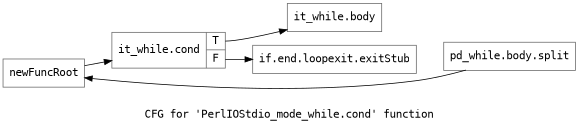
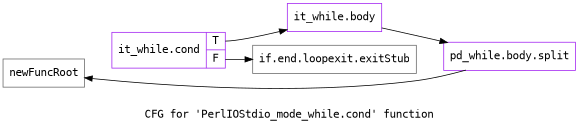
node "it_while.body": color gray40 -> purple
edge "it_while.body" -> "pd_while.body.split": added
node "it_while.cond": color gray40 -> purple
node "pd_while.body.split": color gray40 -> purple
edge "newFuncRoot" -> "it_while.cond": removed
